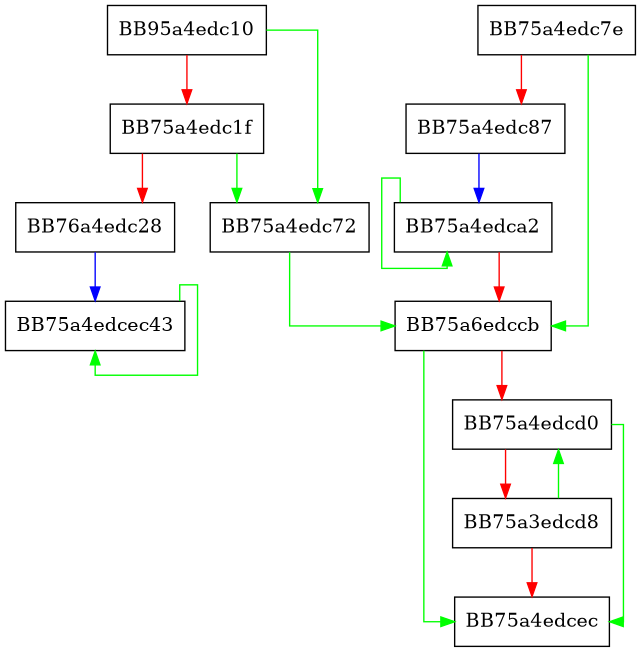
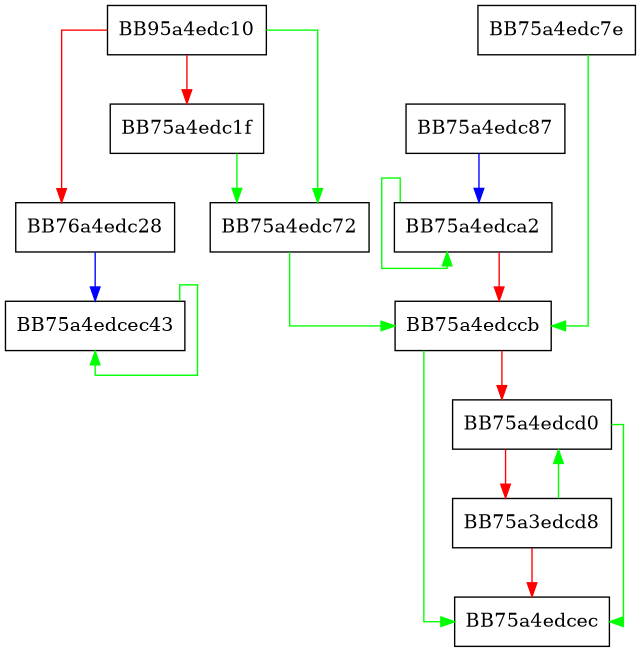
edge "BB75a4edc7e" -> "BB75a4edc87": removed
edge "BB75a4edc1f" -> "BB76a4edc28": now "BB95a4edc10" -> "BB76a4edc28"
node "BB75a6edccb": label "BB75a6edccb" -> "BB75a4edccb"
